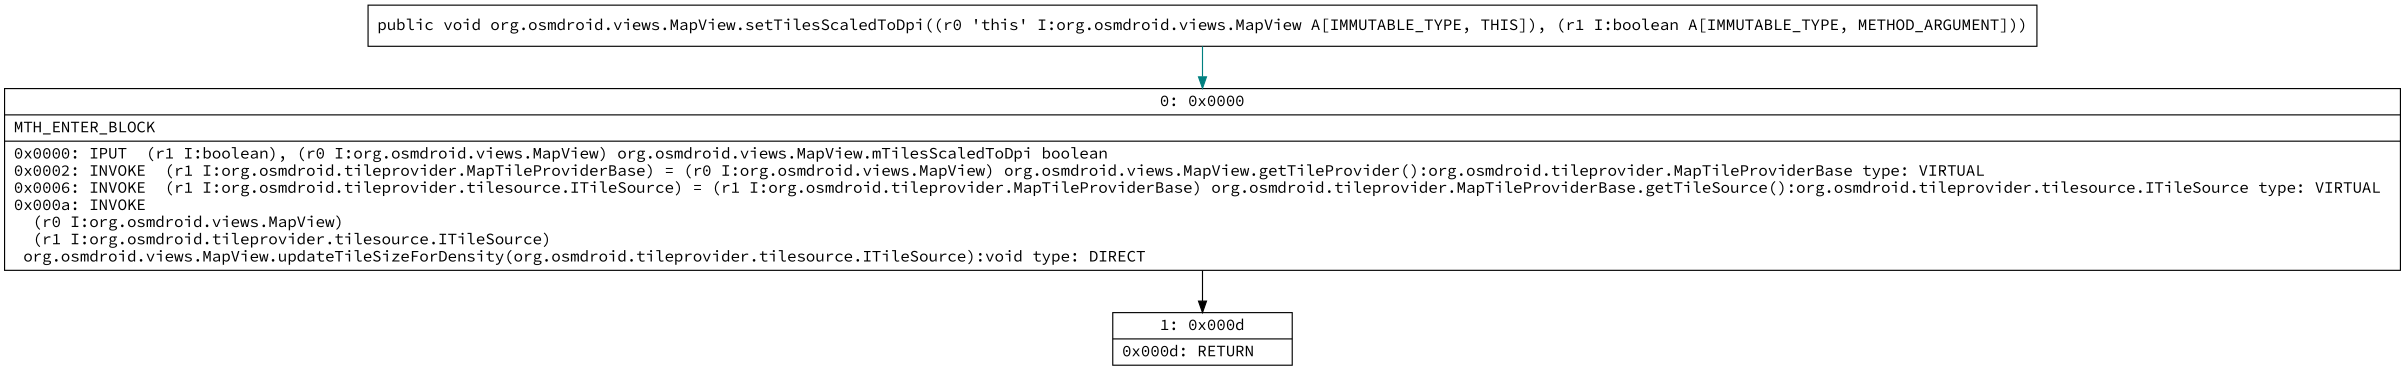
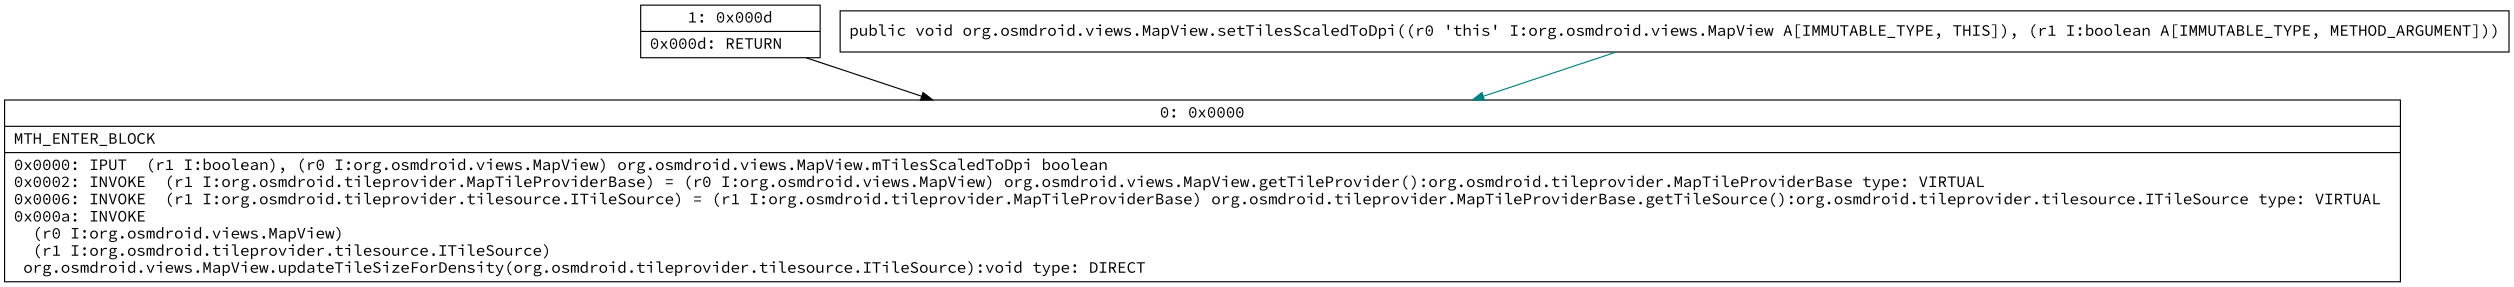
edge "0: 0x0000" -> "1: 0x000d": reversed
